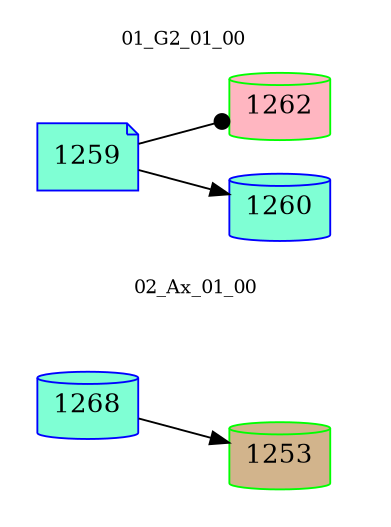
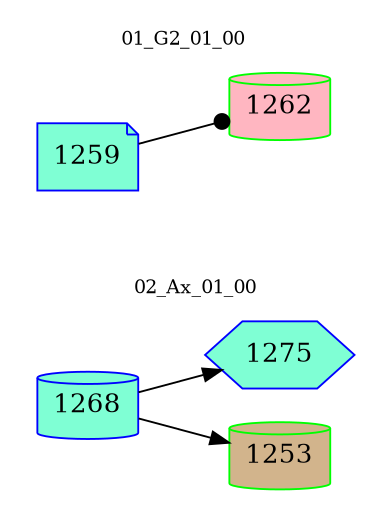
node "1260": removed
node "1275": added
